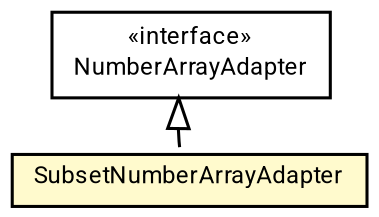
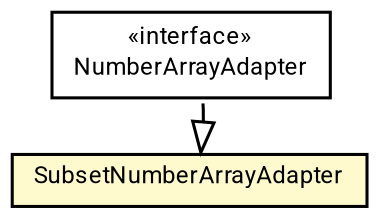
edge "SubsetNumberArrayAdapter" -> "NumberArrayAdapter": reversed
